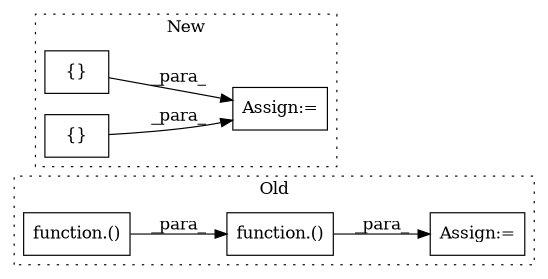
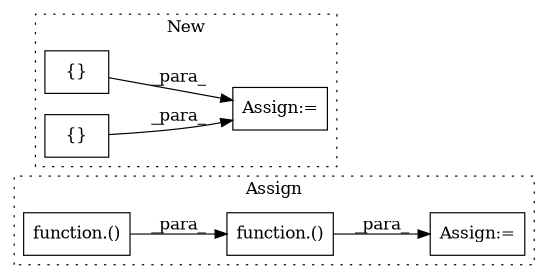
cluster "Old": label "Old" -> "Assign"
